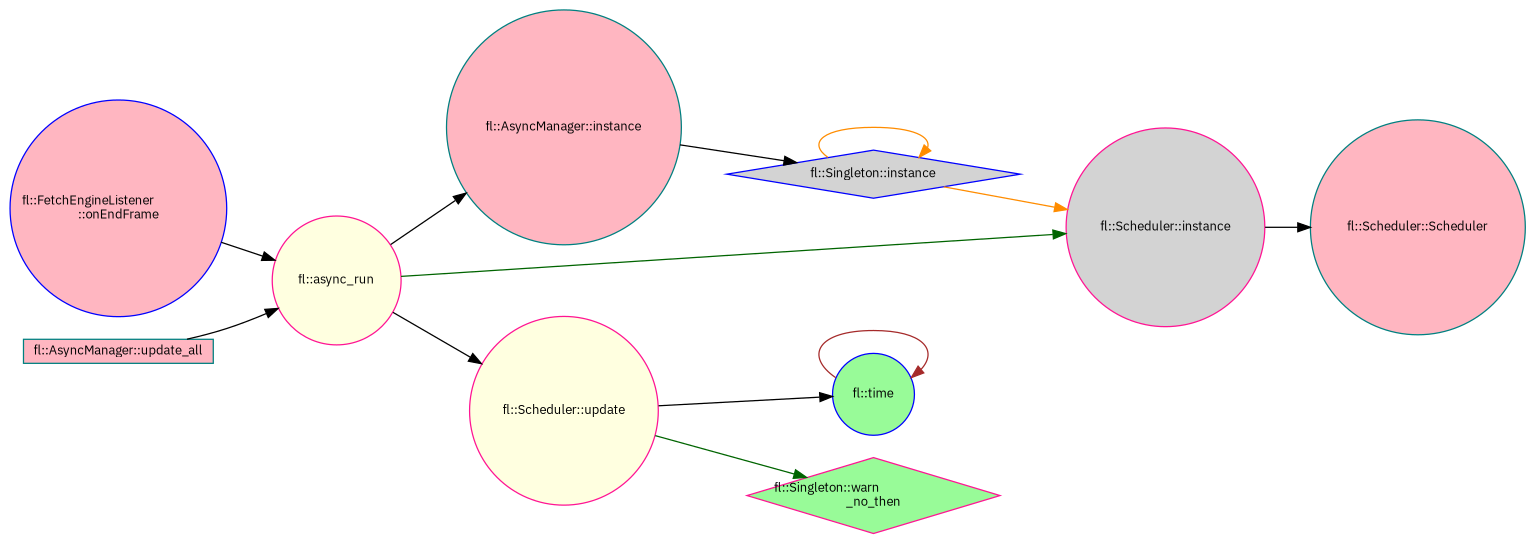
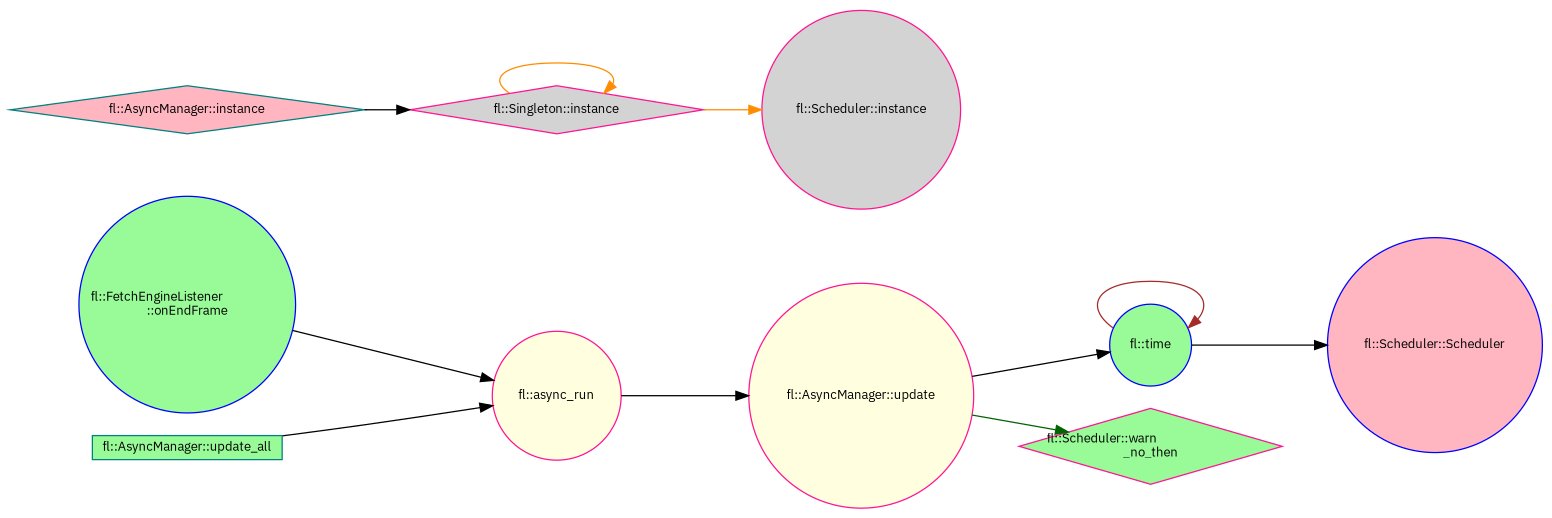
node "fl::AsyncManager::instance": shape circle -> diamond
node "fl::Singleton::instance": color blue -> deeppink
node "fl::FetchEngineListener ::onEndFrame": fillcolor lightpink -> palegreen
edge "fl::async_run" -> "fl::AsyncManager::instance": removed
edge "fl::Scheduler::instance" -> "fl::Scheduler::Scheduler": now "fl::time" -> "fl::Scheduler::Scheduler"
node "fl::Scheduler::Scheduler": color teal -> blue
edge "fl::async_run" -> "fl::Scheduler::instance": removed
node "fl::AsyncManager::update_all": fillcolor lightpink -> palegreen
node "fl::Scheduler::update": label "fl::Scheduler::update" -> "fl::AsyncManager::update"
node "fl::Singleton::warn _no_then": label "fl::Singleton::warn _no_then" -> "fl::Scheduler::warn _no_then"
